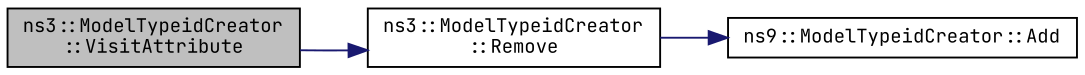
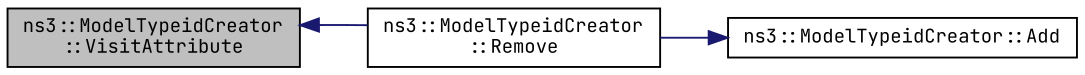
node "ns9::ModelTypeidCreator::Add": label "ns9::ModelTypeidCreator::Add" -> "ns3::ModelTypeidCreator::Add"
edge "ns3::ModelTypeidCreator ::VisitAttribute" -> "ns3::ModelTypeidCreator ::Remove": reversed
